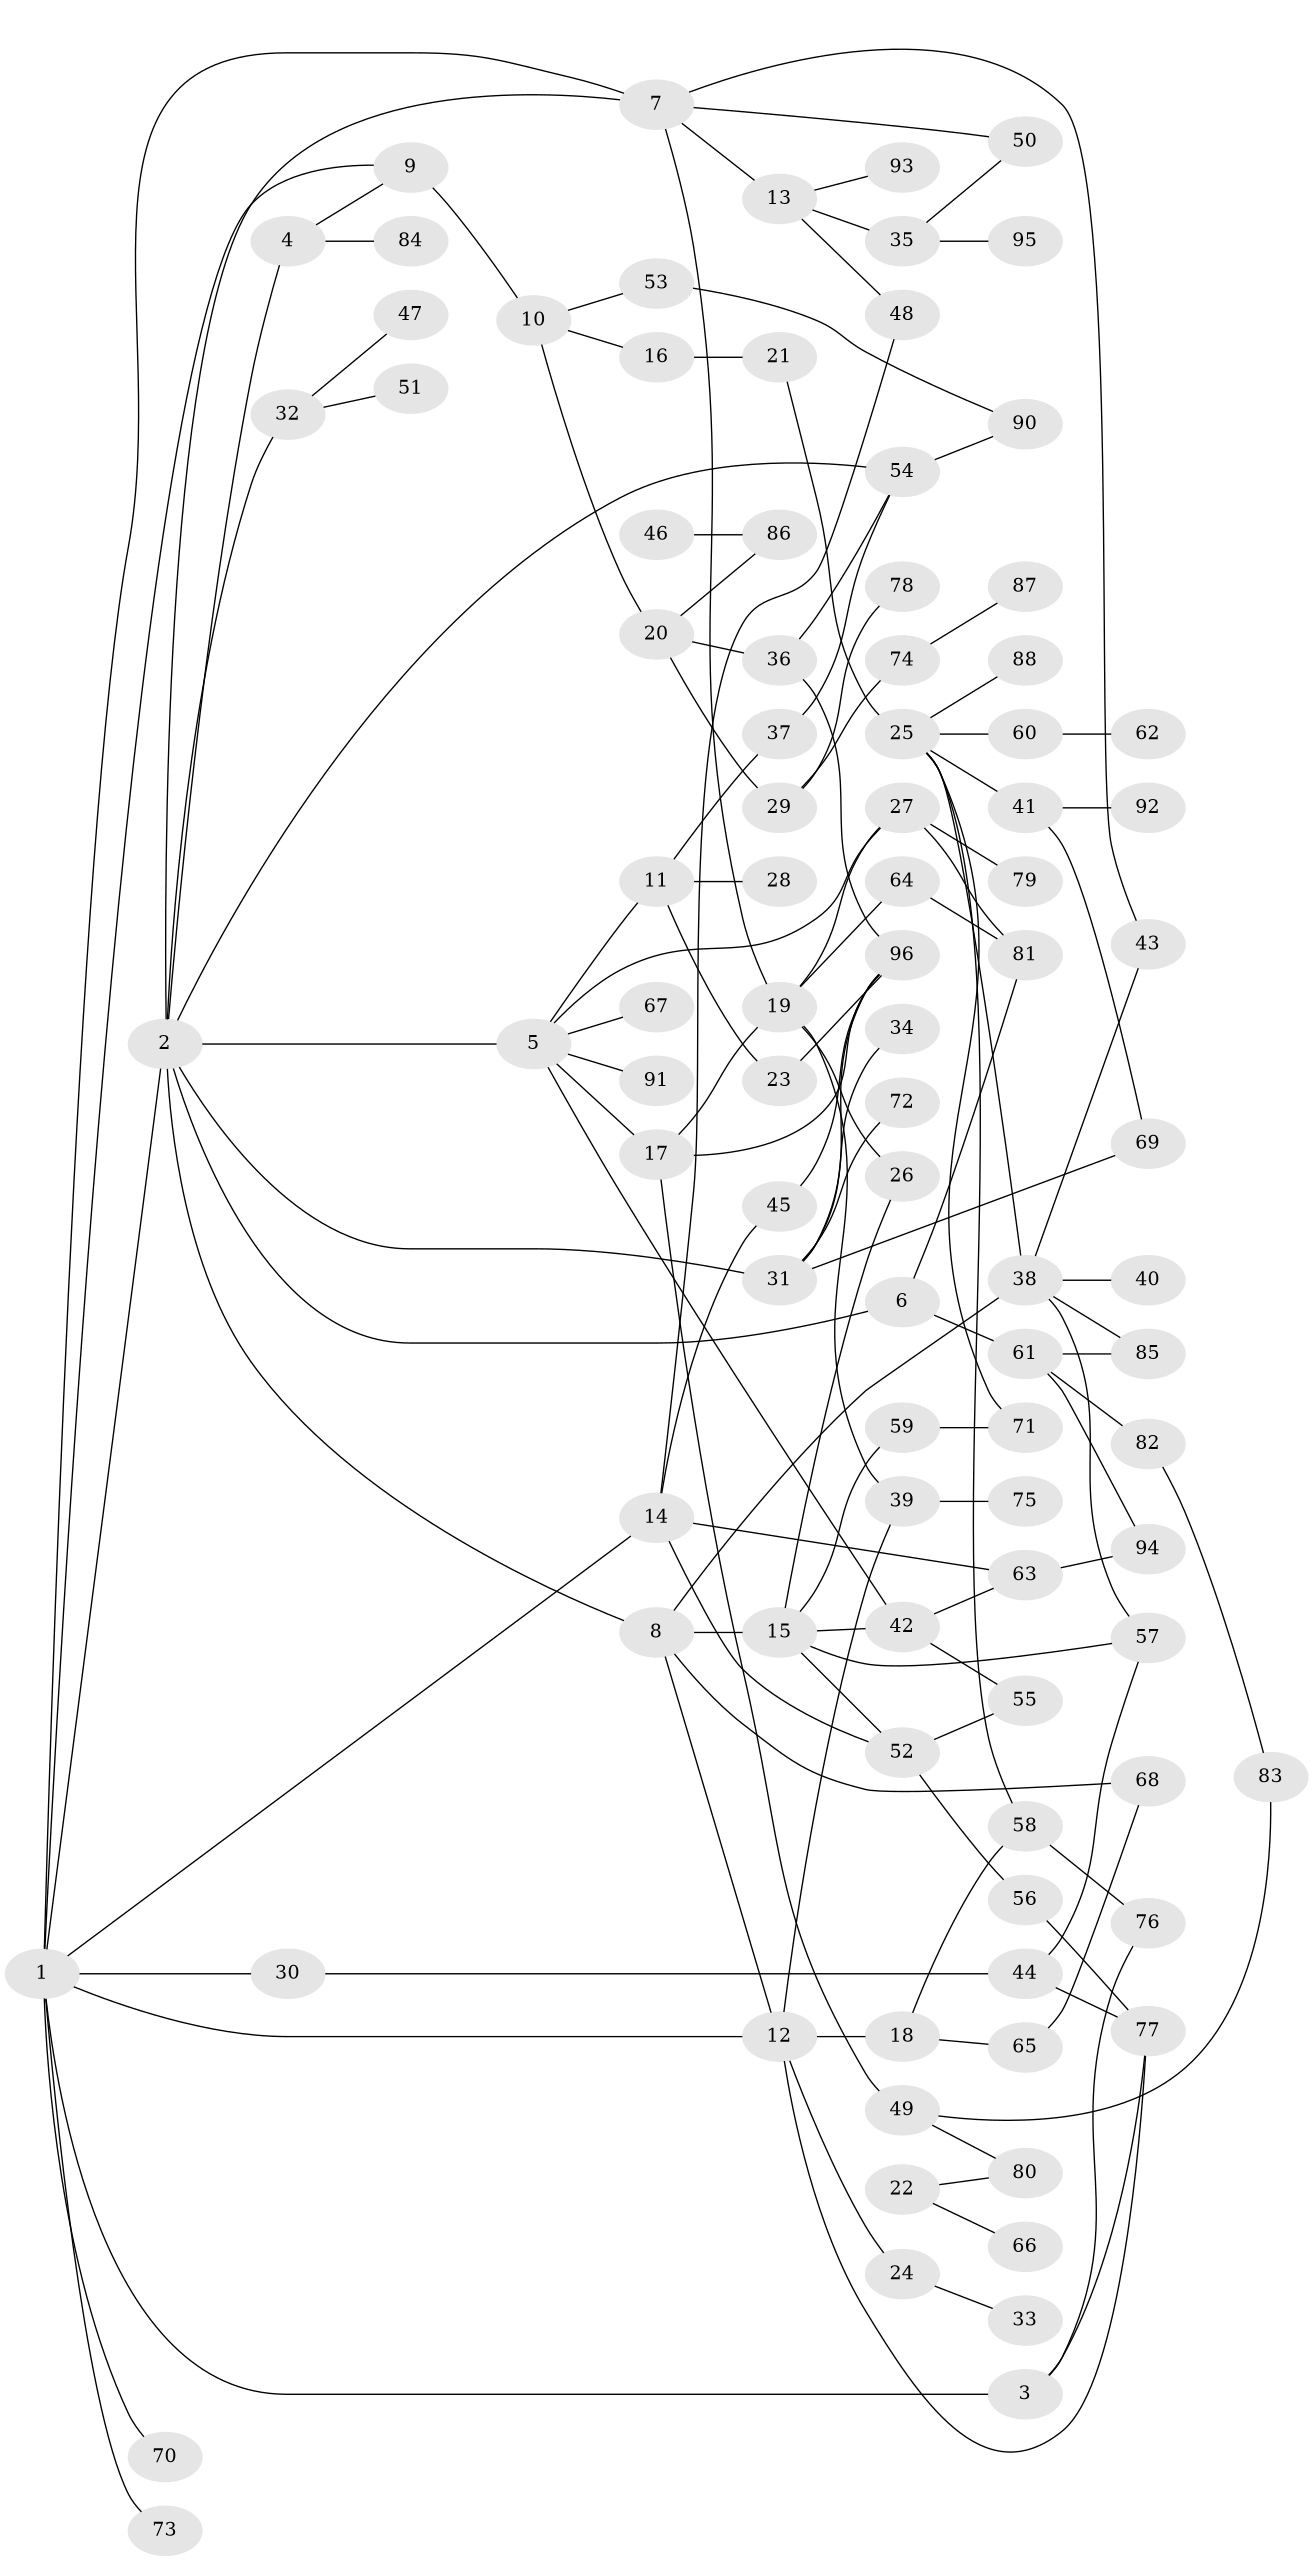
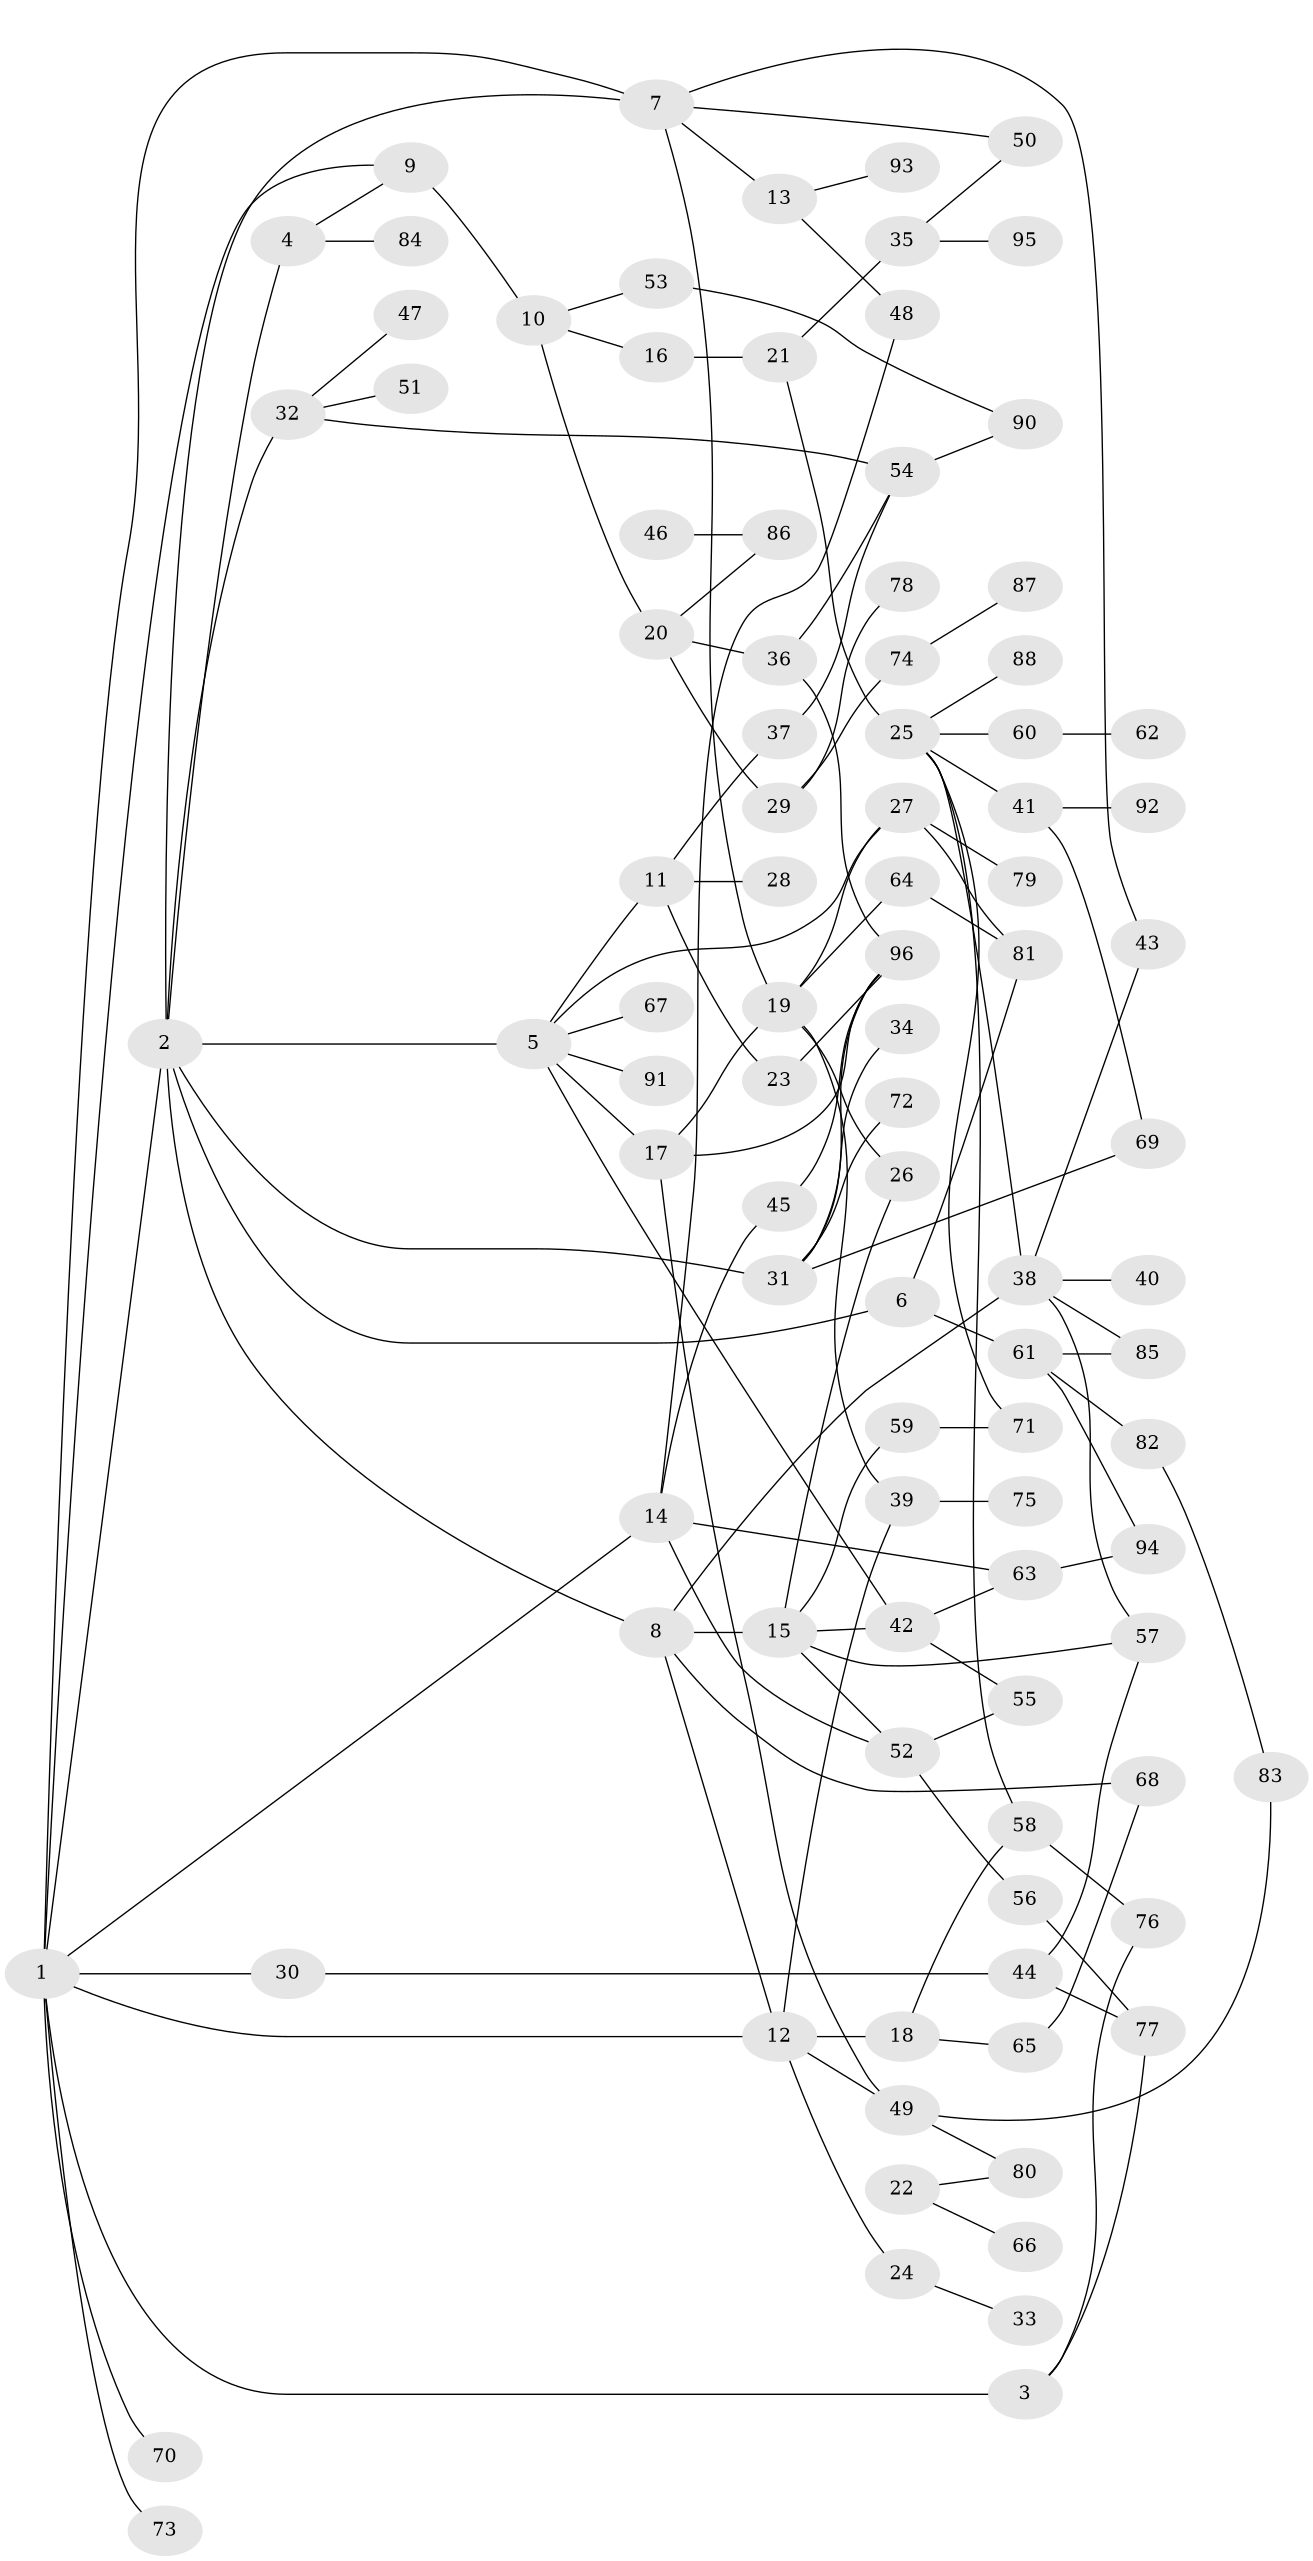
edge "13" -- "35": now "21" -- "35"
edge "54" -- "2": now "54" -- "32"
edge "77" -- "12": now "49" -- "12"
